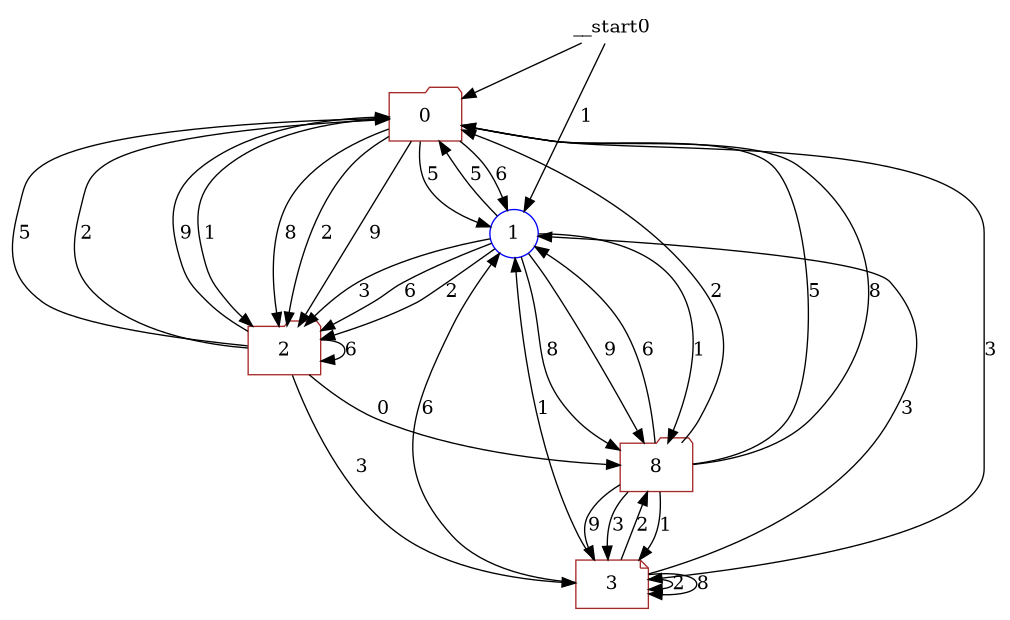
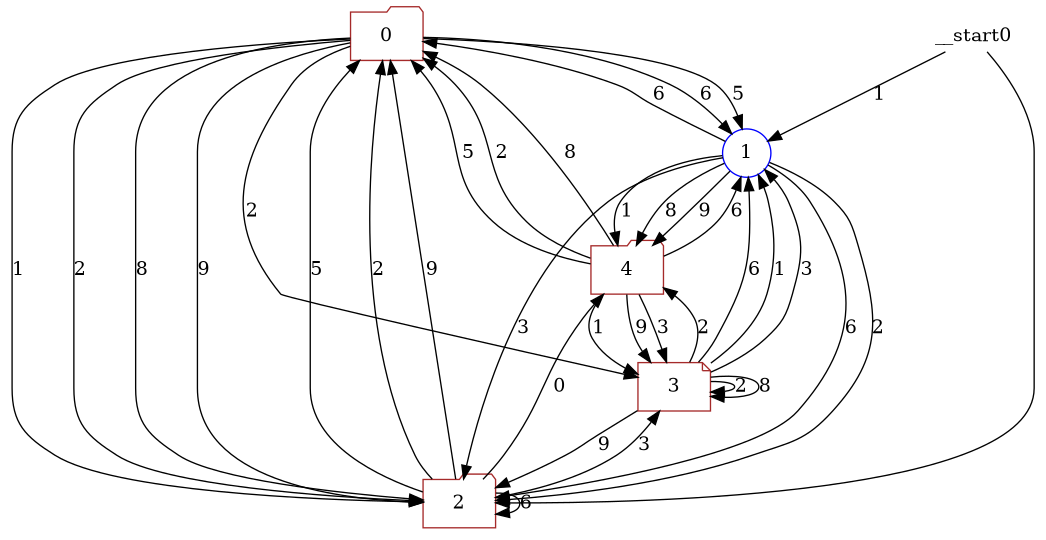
edge "__start0" -> "0": now "__start0" -> "2"
edge "1" -> "0": label "5" -> "6"
edge "0" -> "3": label "3" -> "2"
edge "3" -> "2": added, label "9"
node "8": label "8" -> "4"
